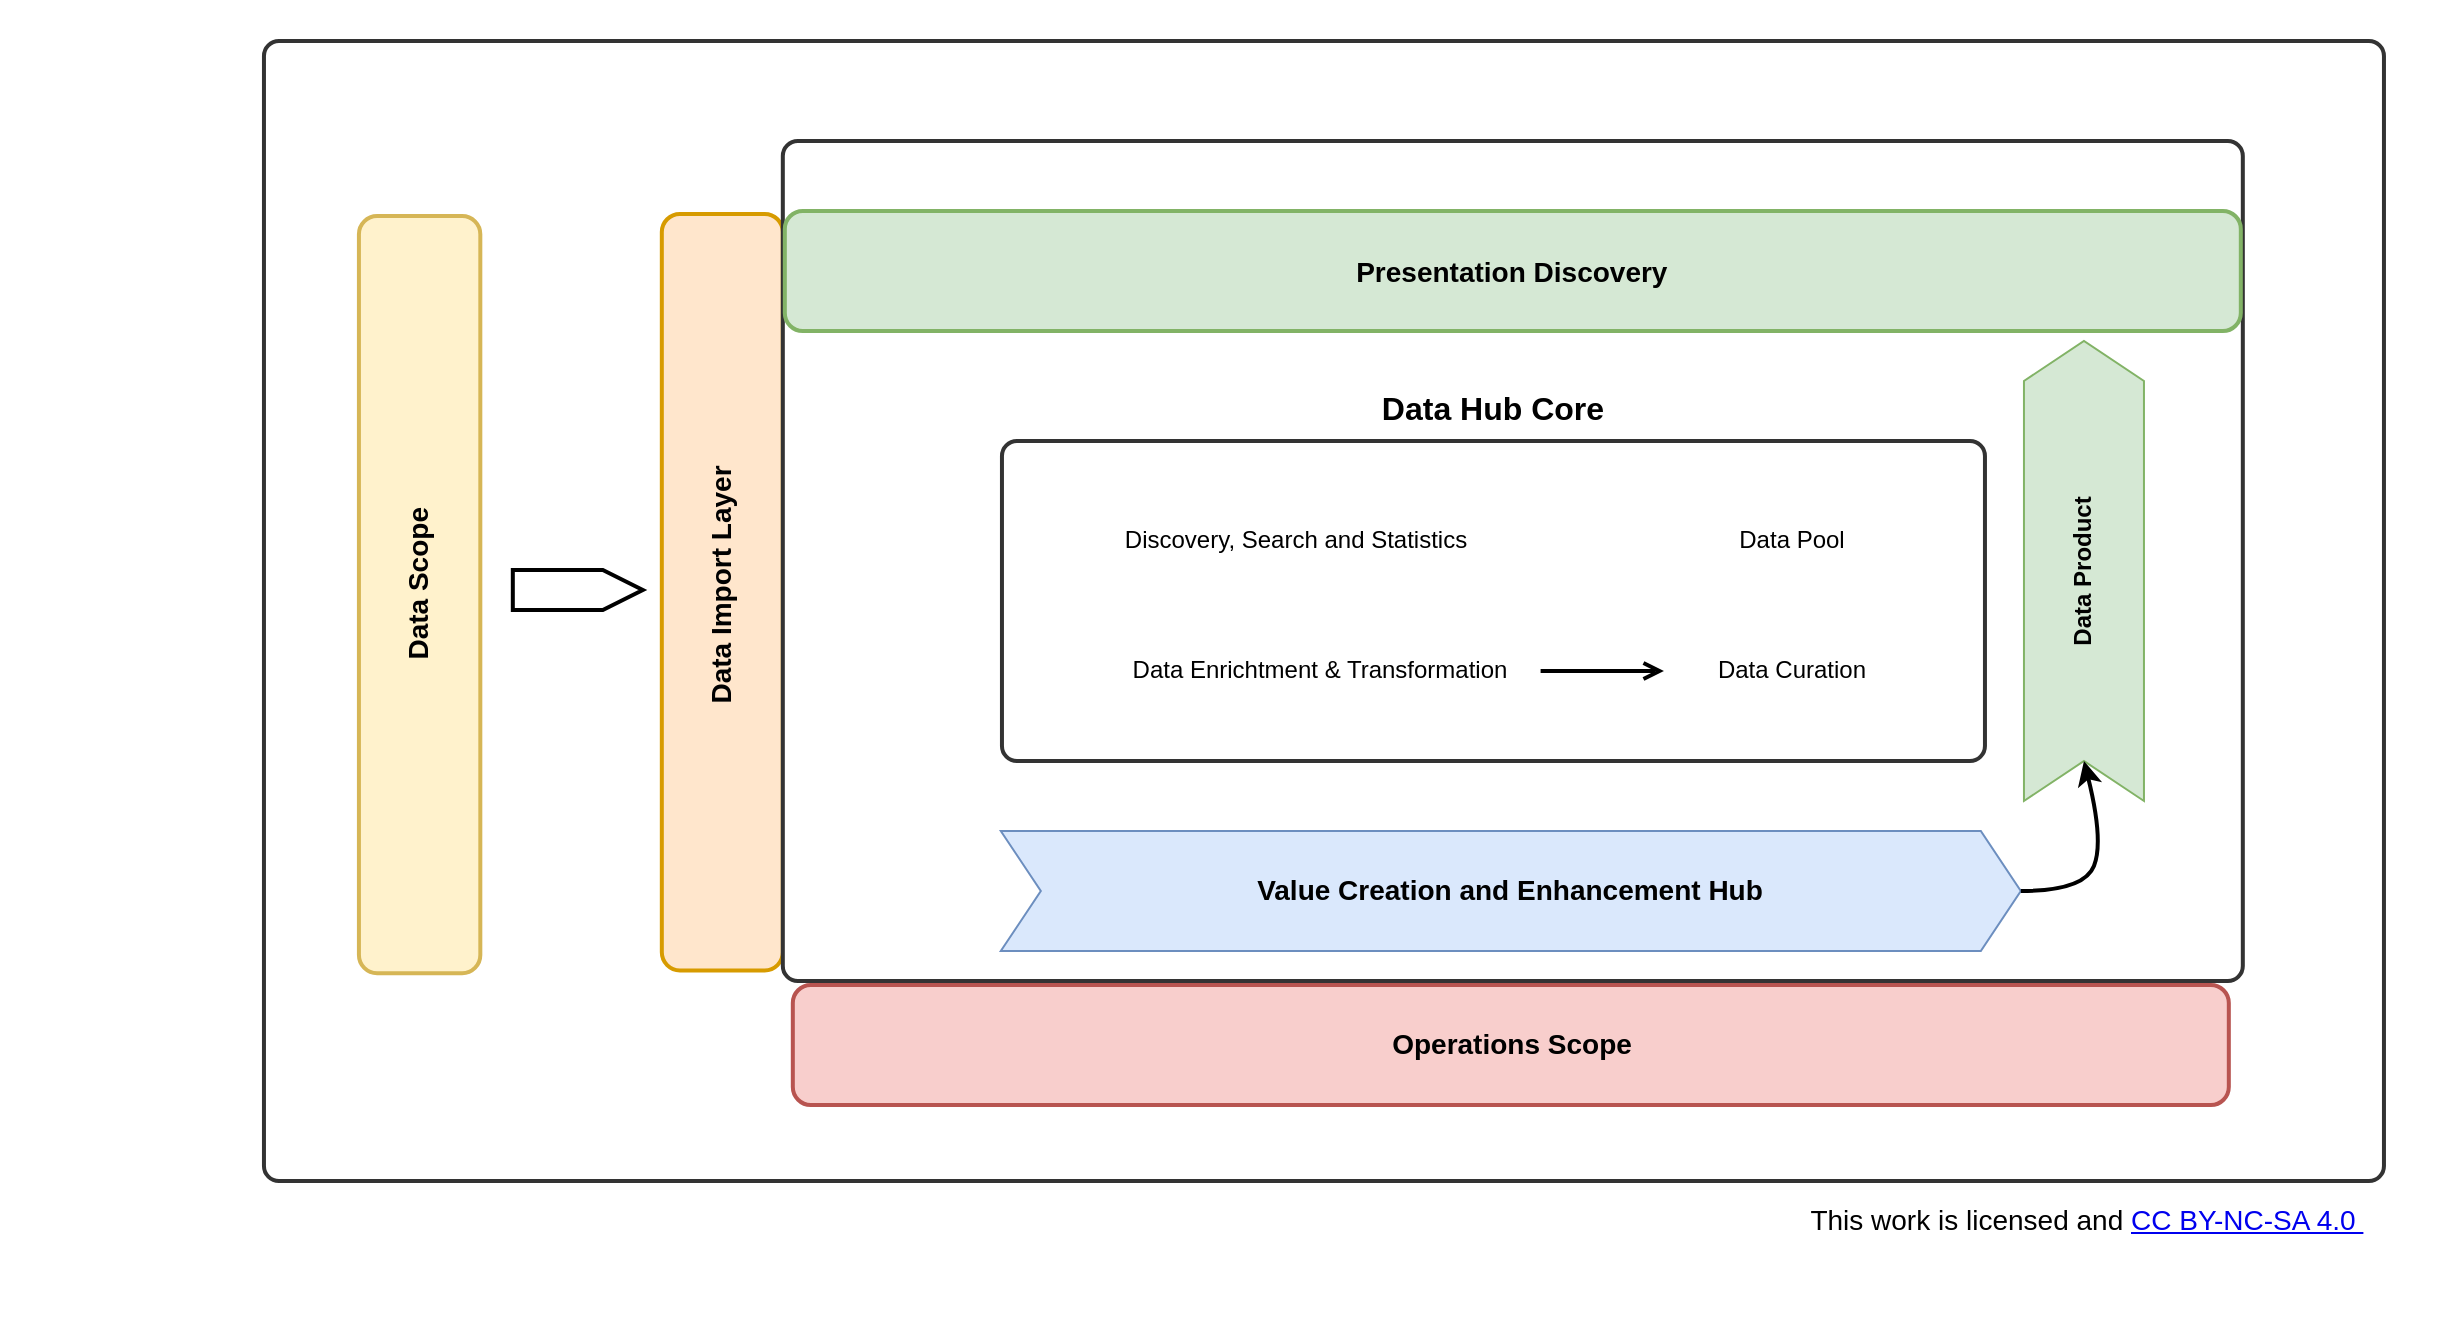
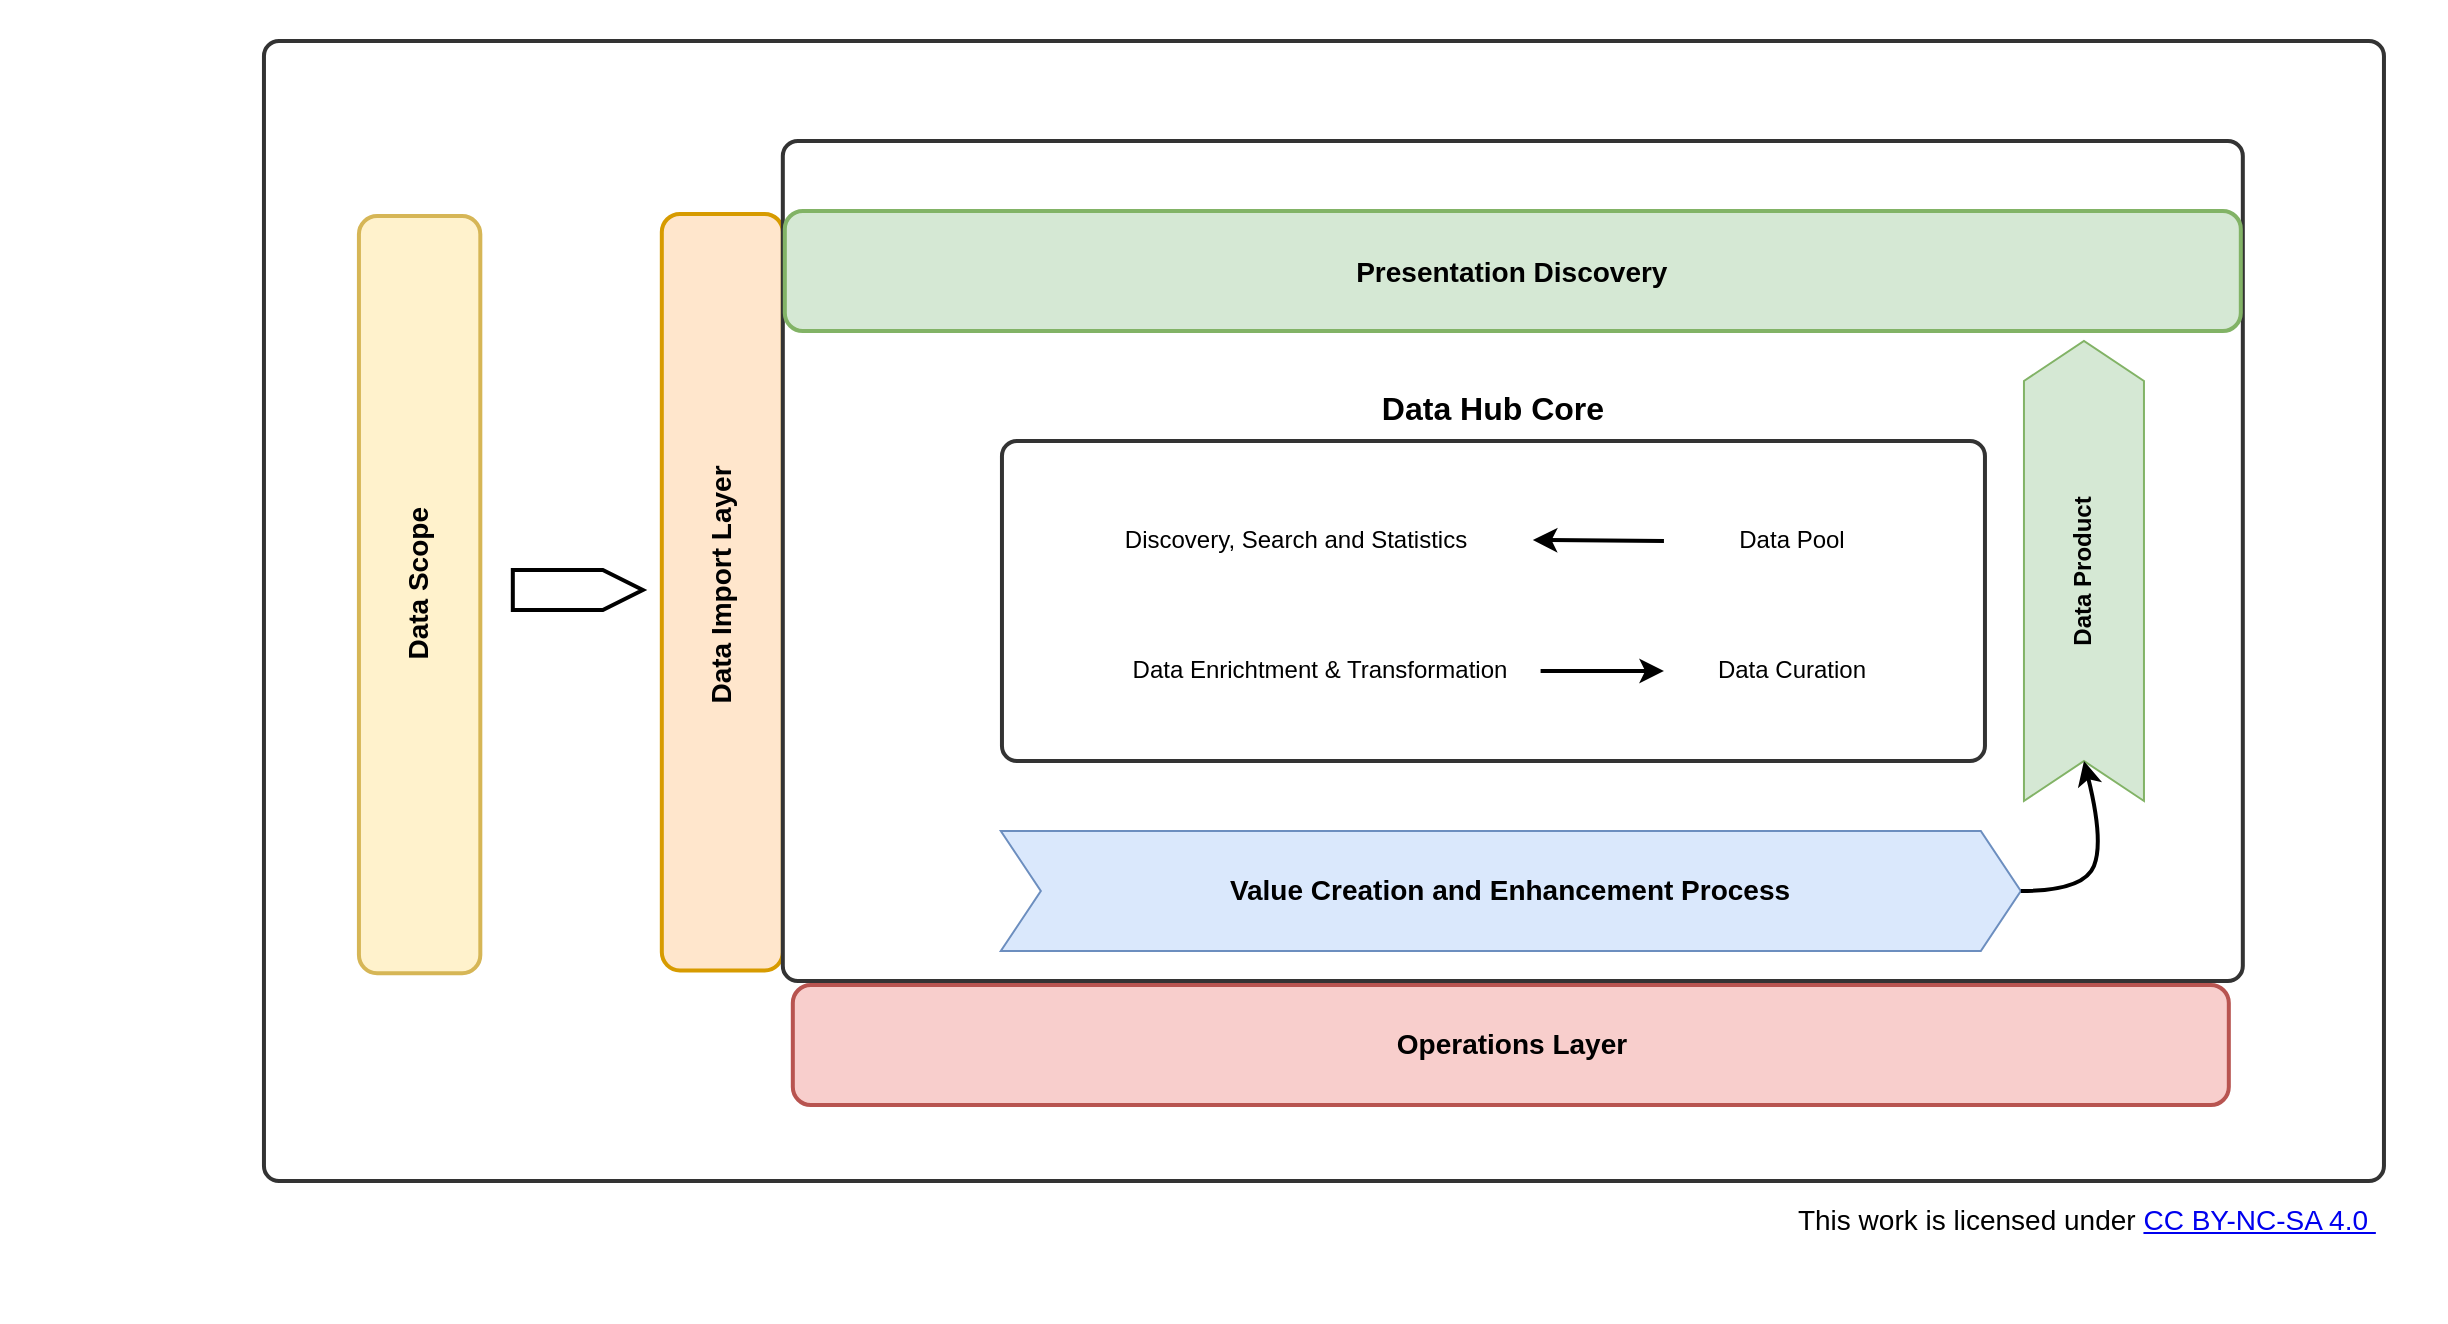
edge "Data Pool" -> "Discovery, Search and Statistics": added
edge "Data Enrichtment & Transformation" -> "Data Curation": arrowhead open -> classic
node "Value Creation and Enhancement Hub": label "Value Creation and Enhancement Hub" -> "Value Creation and Enhancement Process"
node "Operations Scope": label "Operations Scope" -> "Operations Layer"
node "This work is licensed and CC BY-NC-SA 4.0": label "This work is licensed and CC BY-NC-SA 4.0" -> "This work is licensed under CC BY-NC-SA 4.0"
